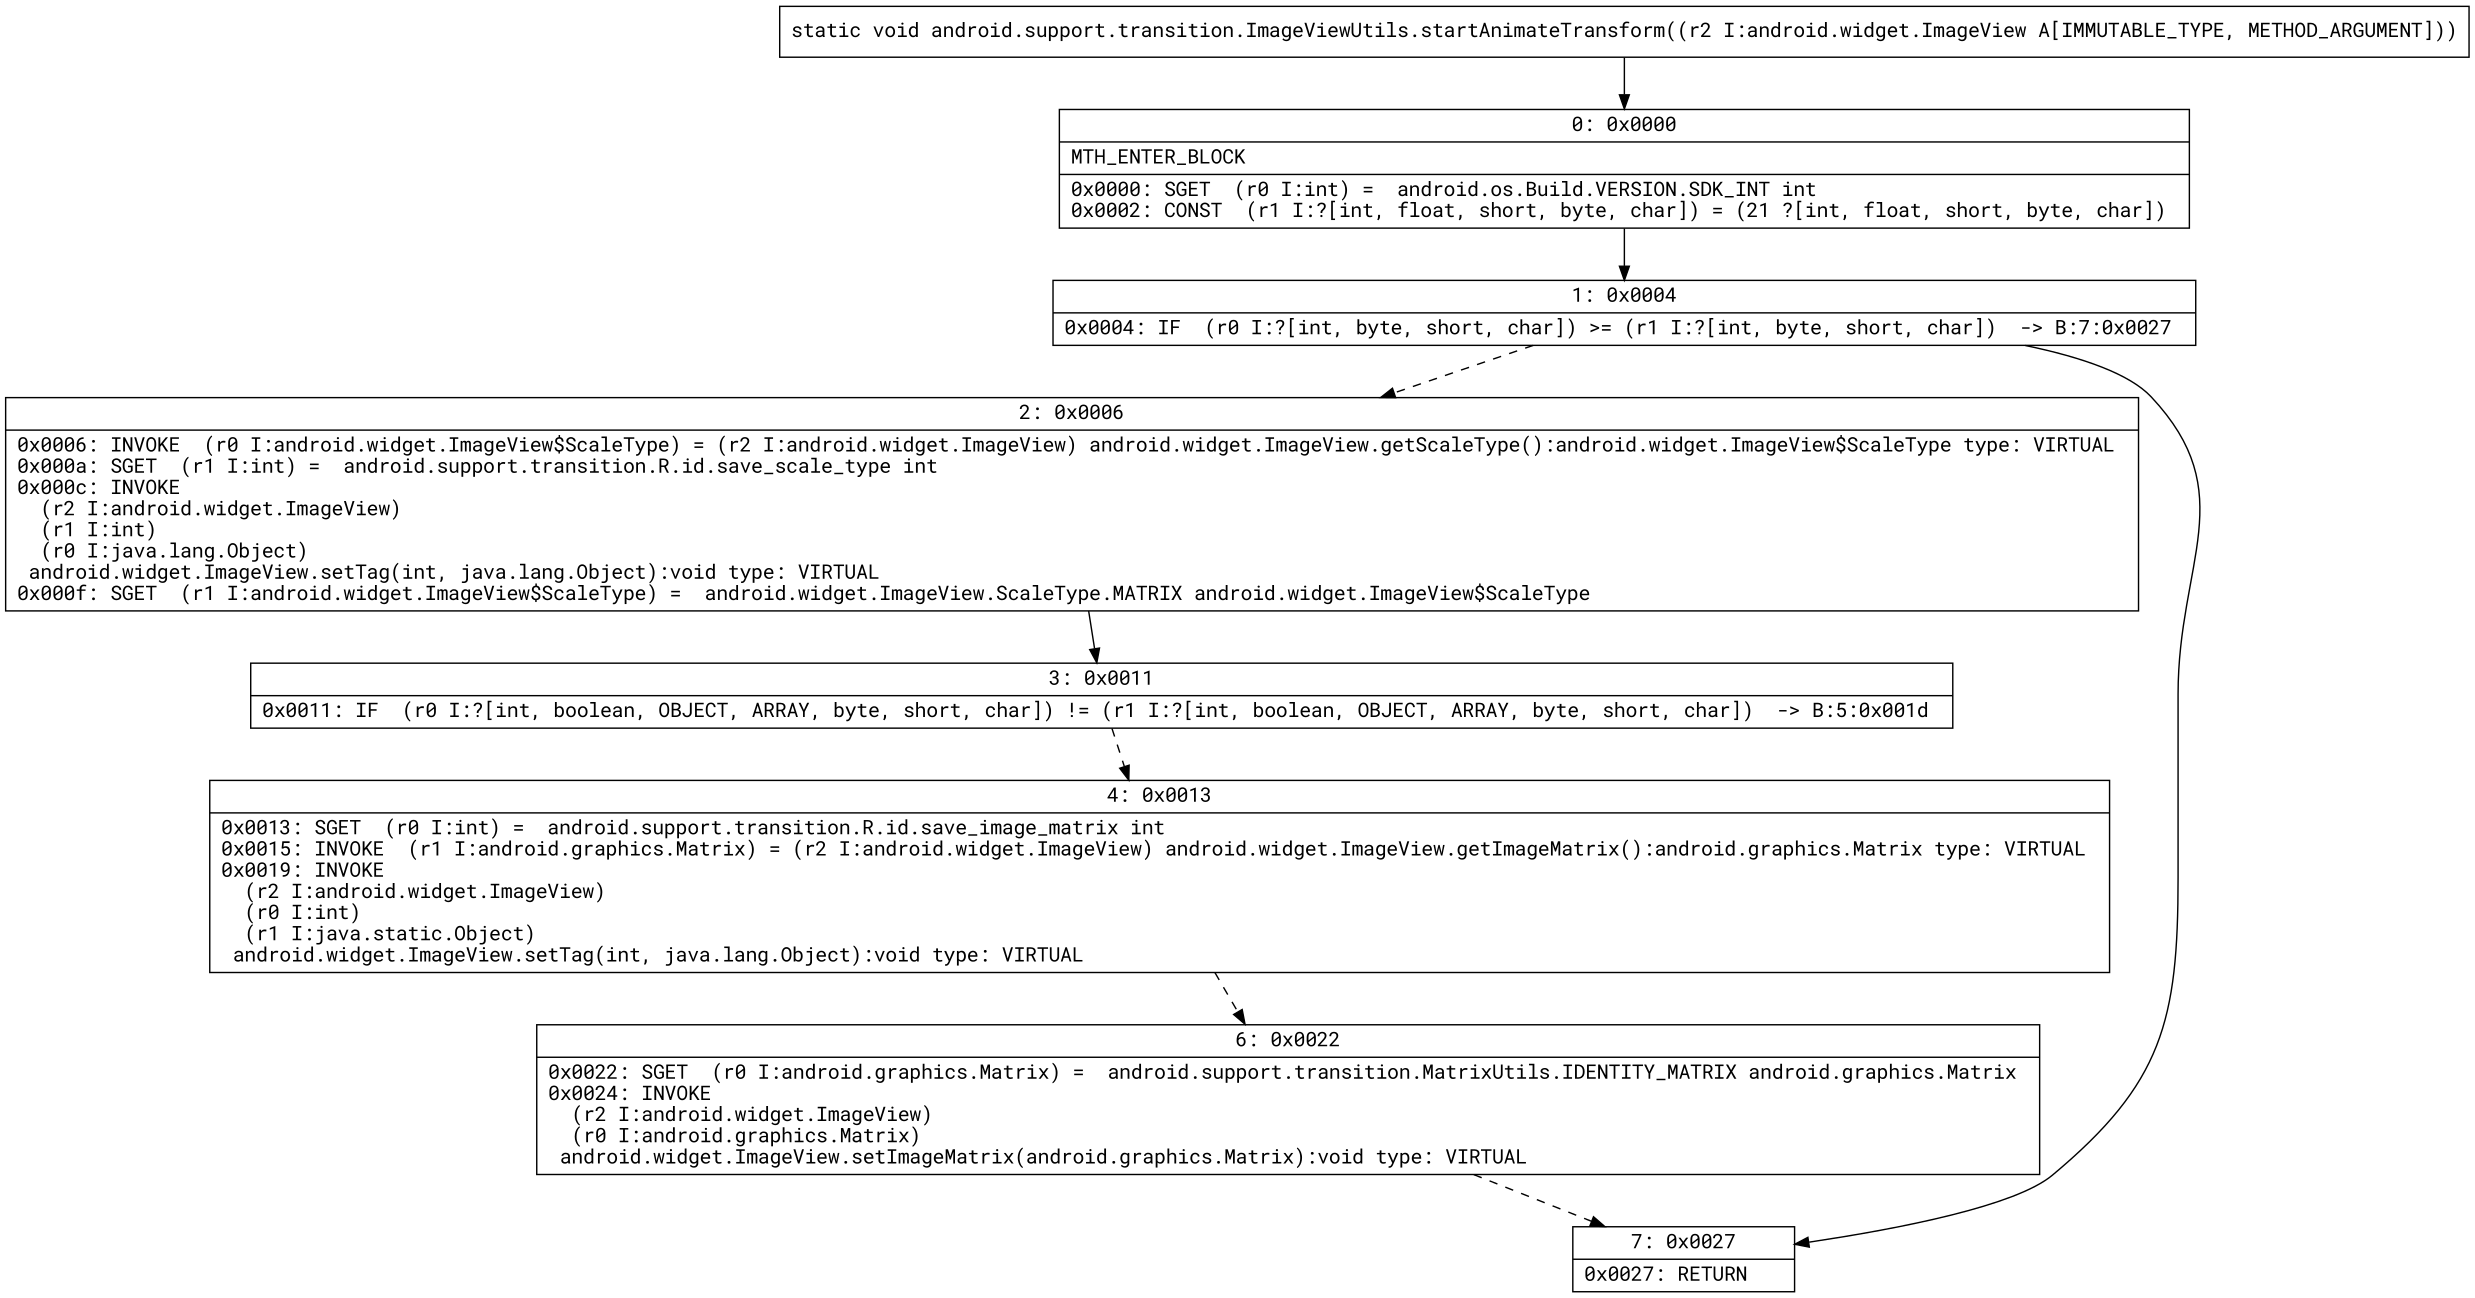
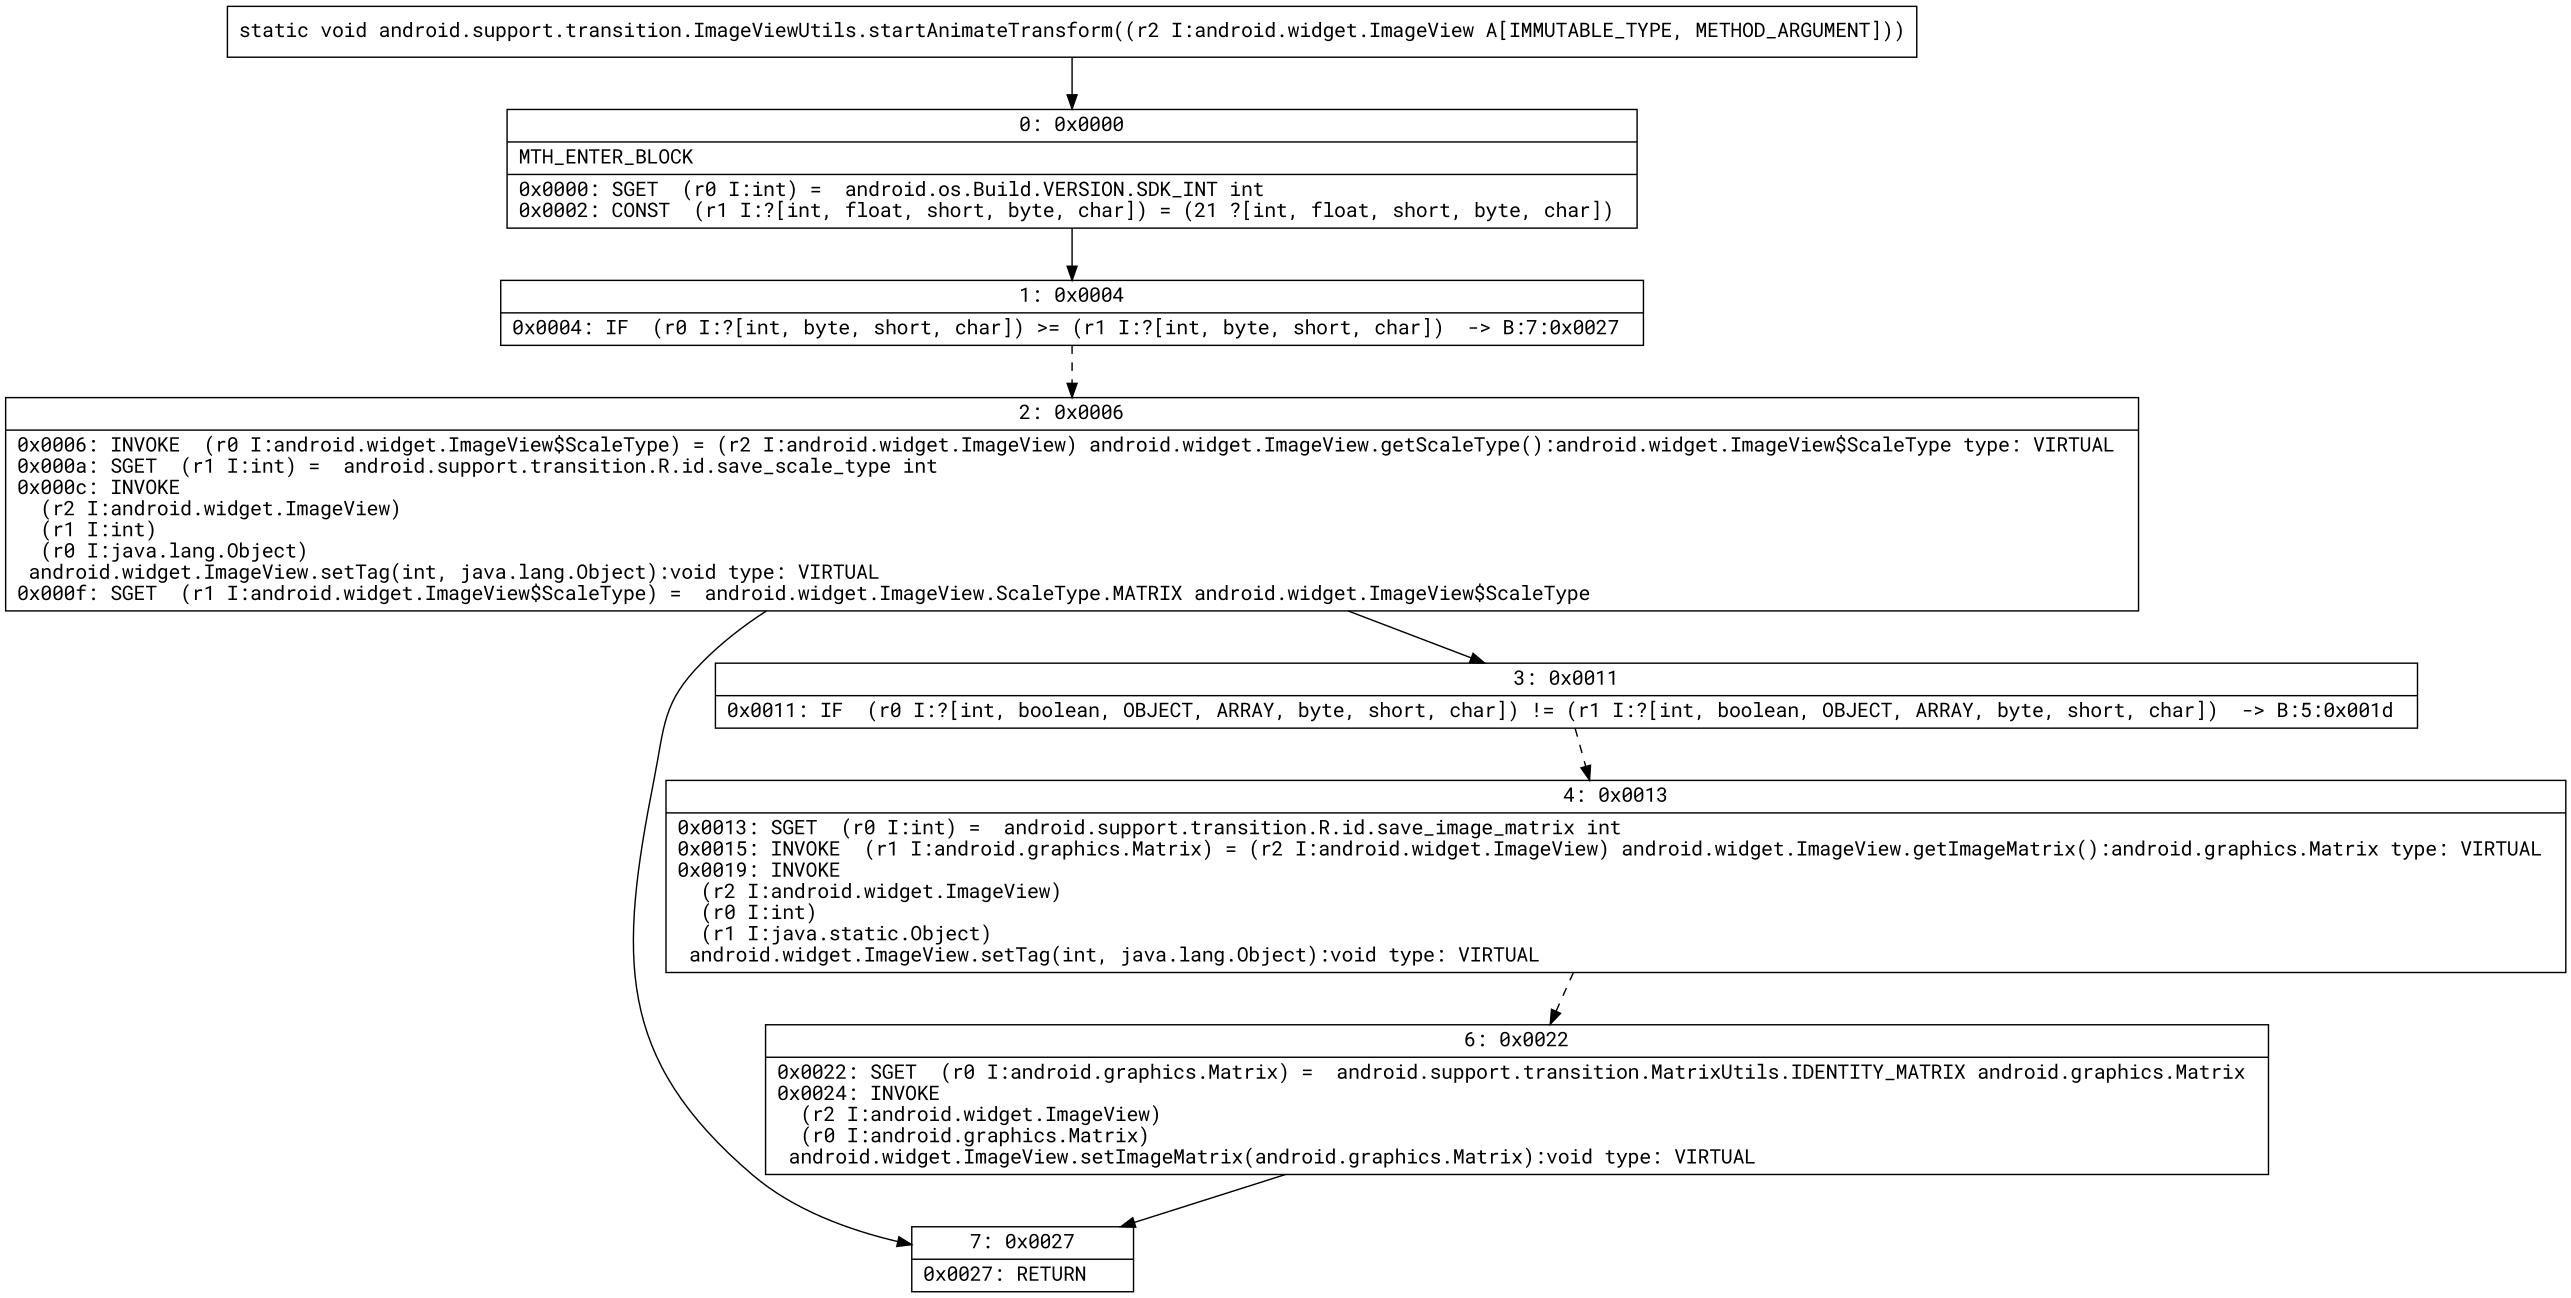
edge "1: 0x0004" -> "7: 0x0027": now "2: 0x0006" -> "7: 0x0027"
edge "6: 0x0022" -> "7: 0x0027": style dashed -> solid
